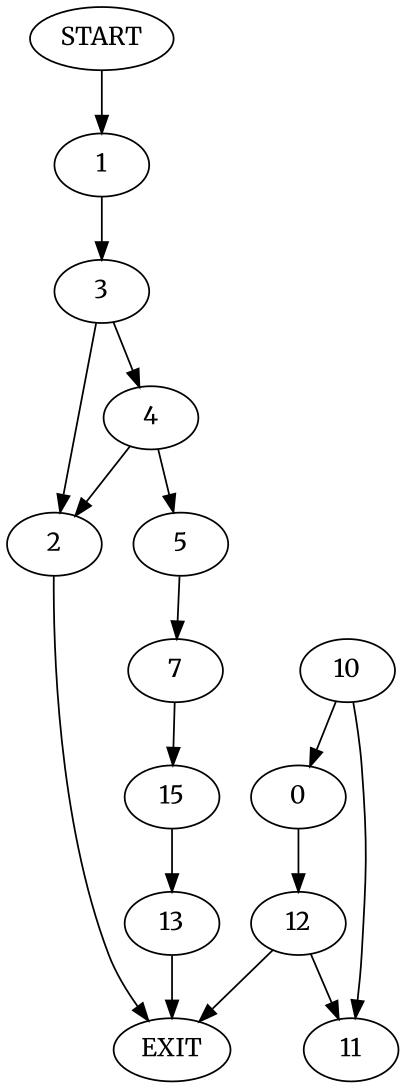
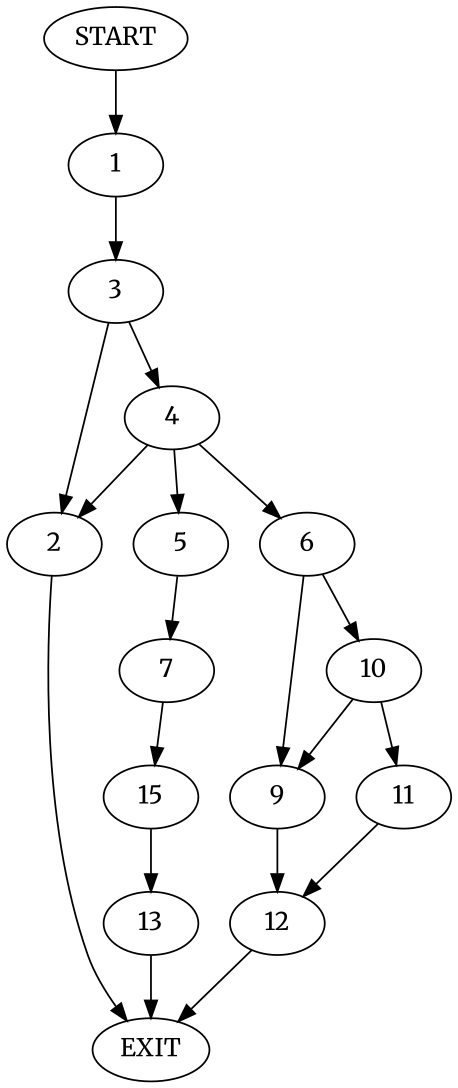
node "6": added
node "0": label "0" -> "9"
edge "12" -> "11": reversed
